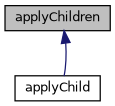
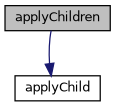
edge "applyChild" -> "applyChildren": reversed
